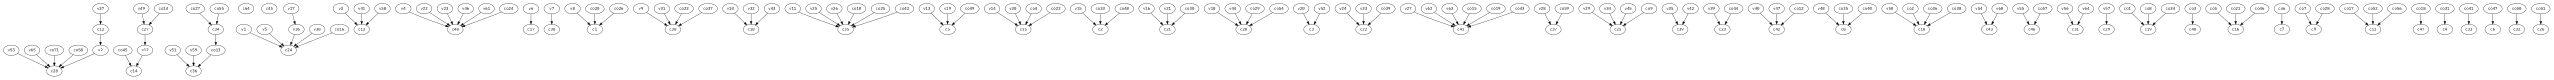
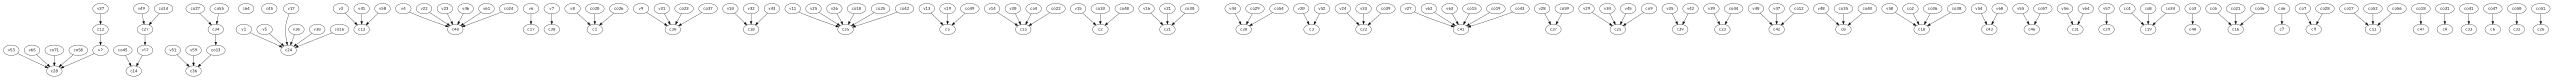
node "v18": removed
edge "v17" -> "v36": now "v17" -> "c24"
